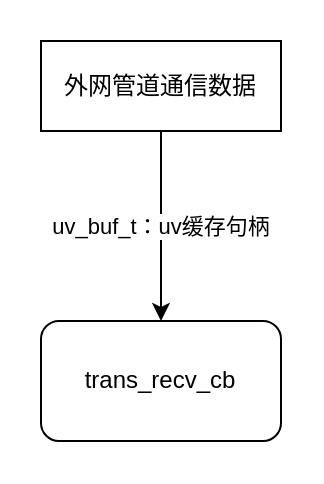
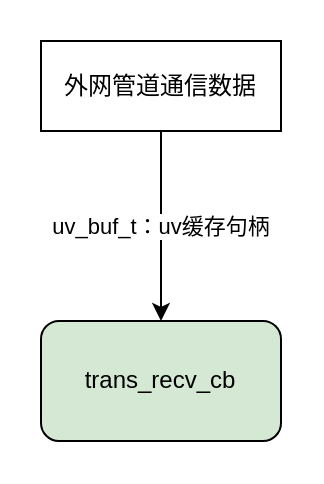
node "trans_recv_cb": fillcolor #ffffff -> #d5e8d4
